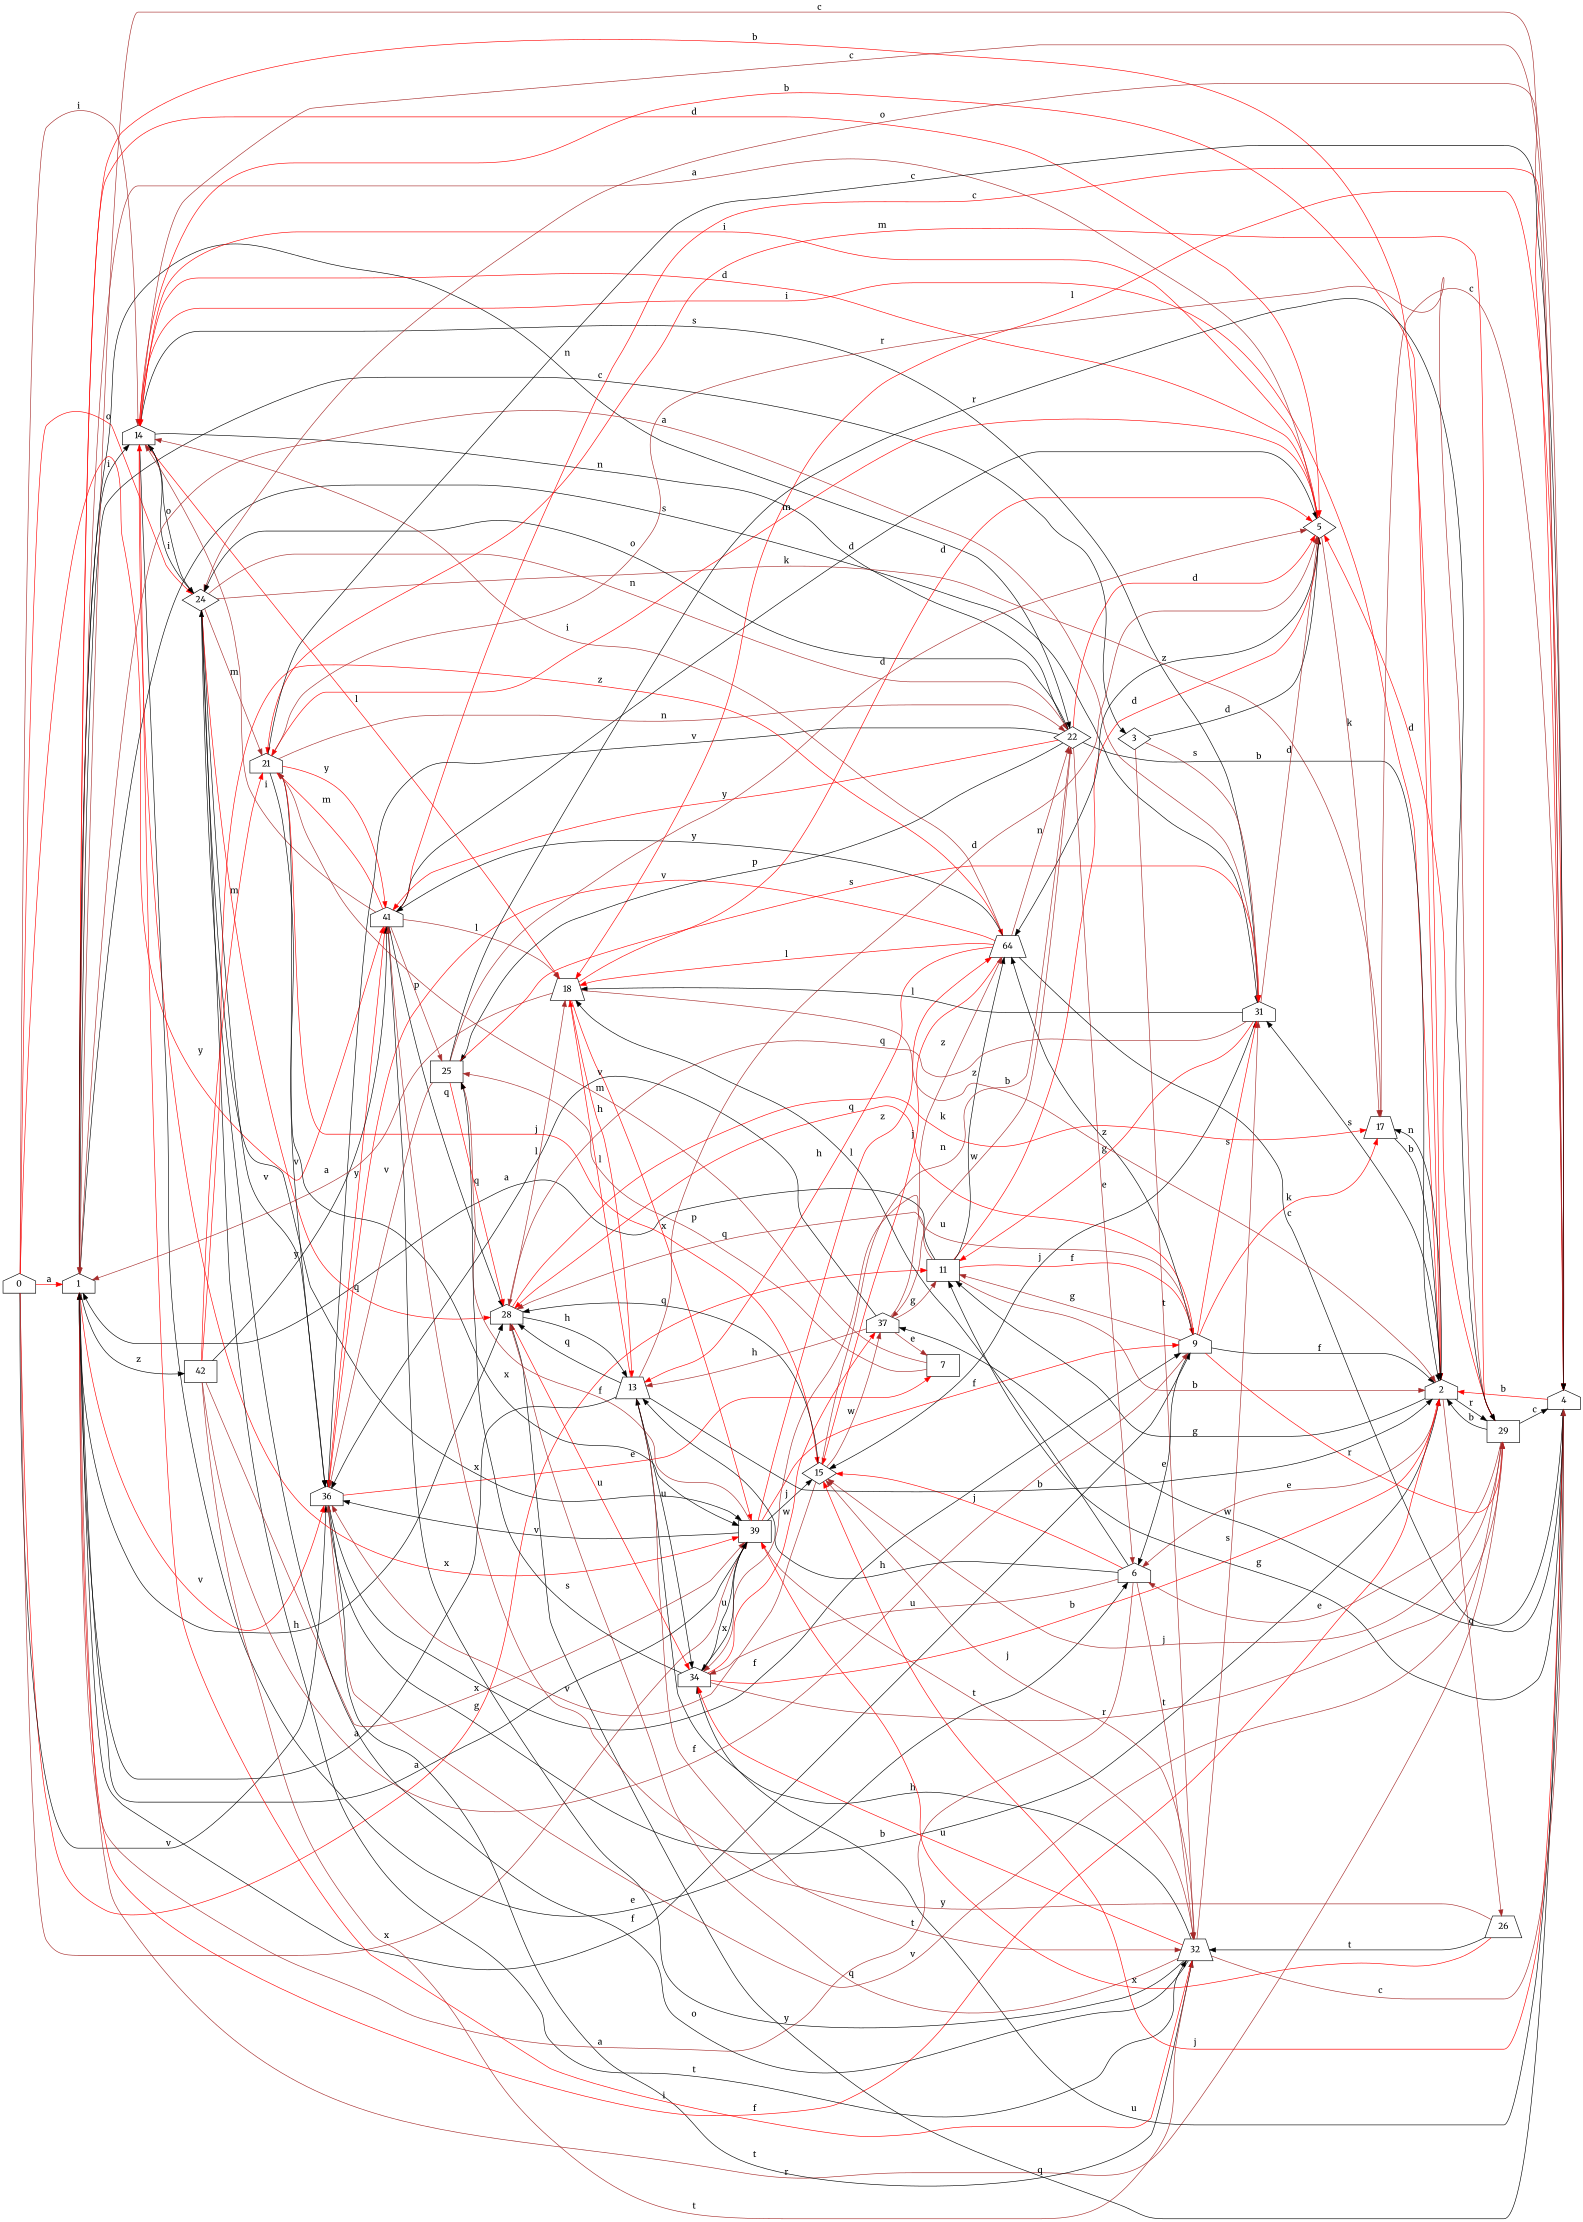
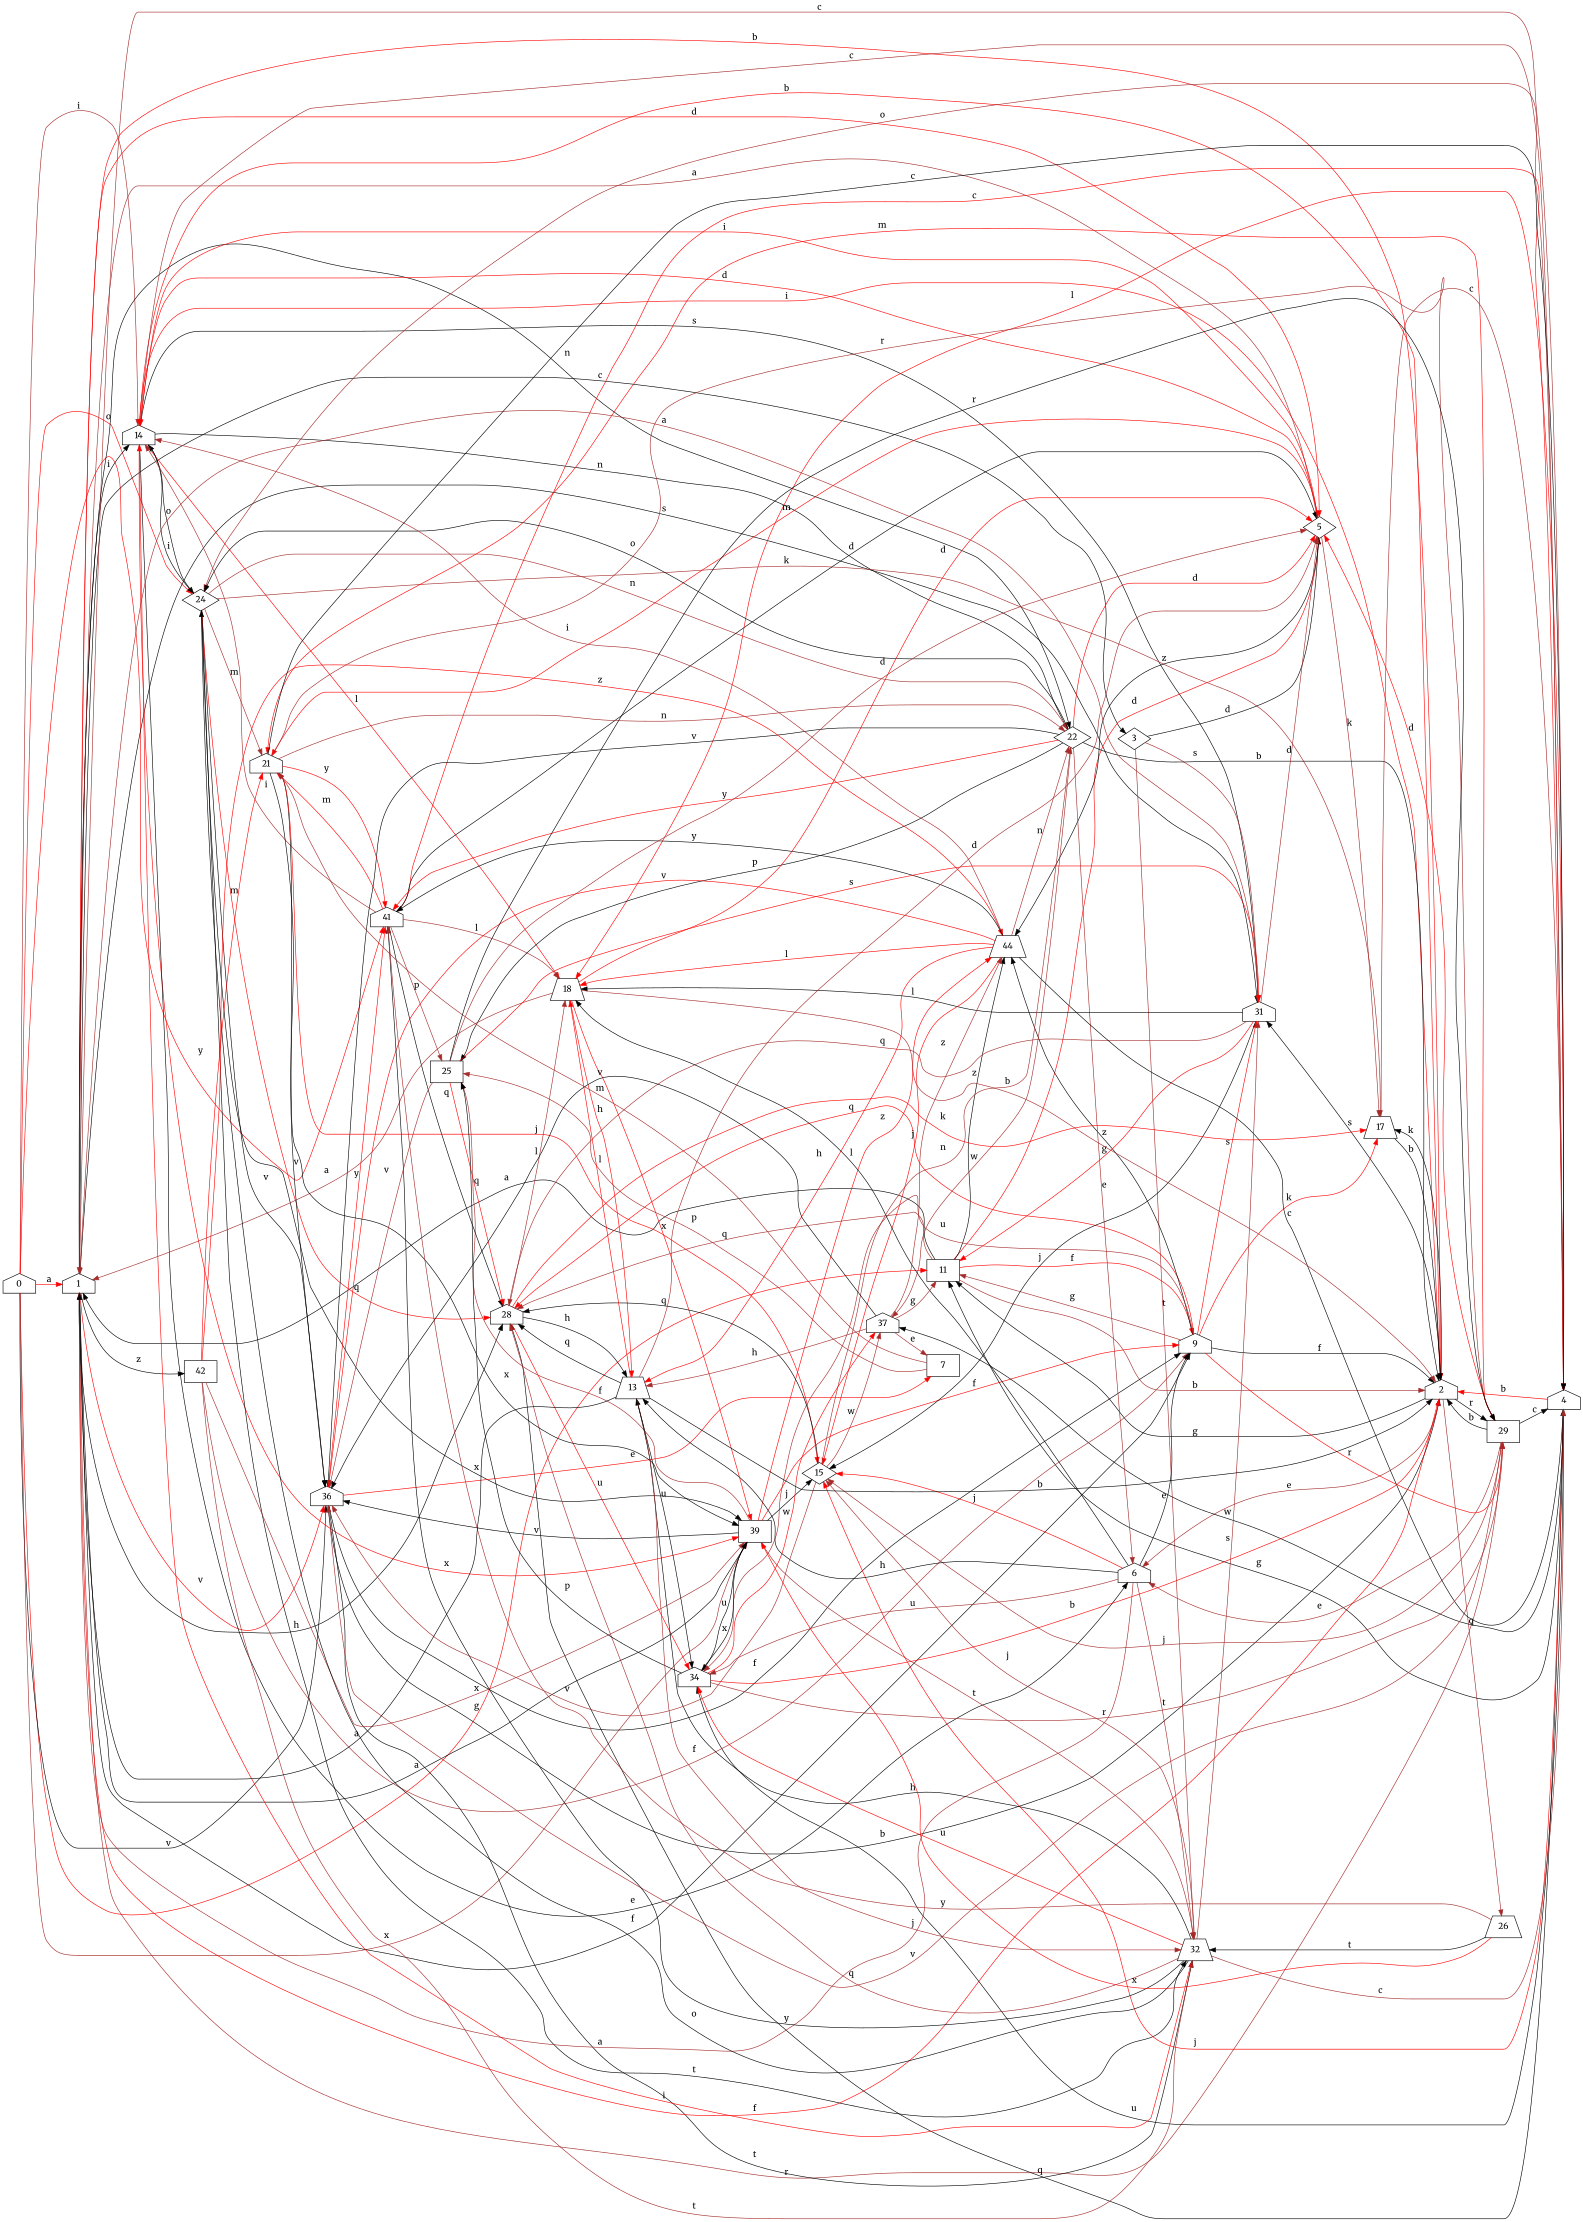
node "64": label "64" -> "44"
edge "2" -> "17": label "n" -> "k"
edge "42" -> "41": removed, label "y"
edge "9" -> "6": reversed
edge "34" -> "25": label "s" -> "p"
edge "13" -> "32": label "t" -> "j"
